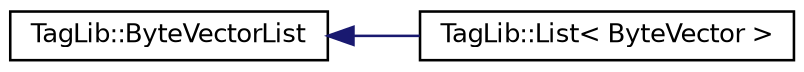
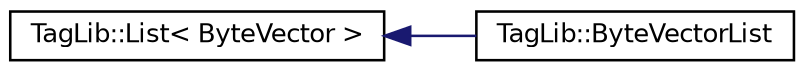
edge "TagLib::List< ByteVector >" -> "TagLib::ByteVectorList": reversed
